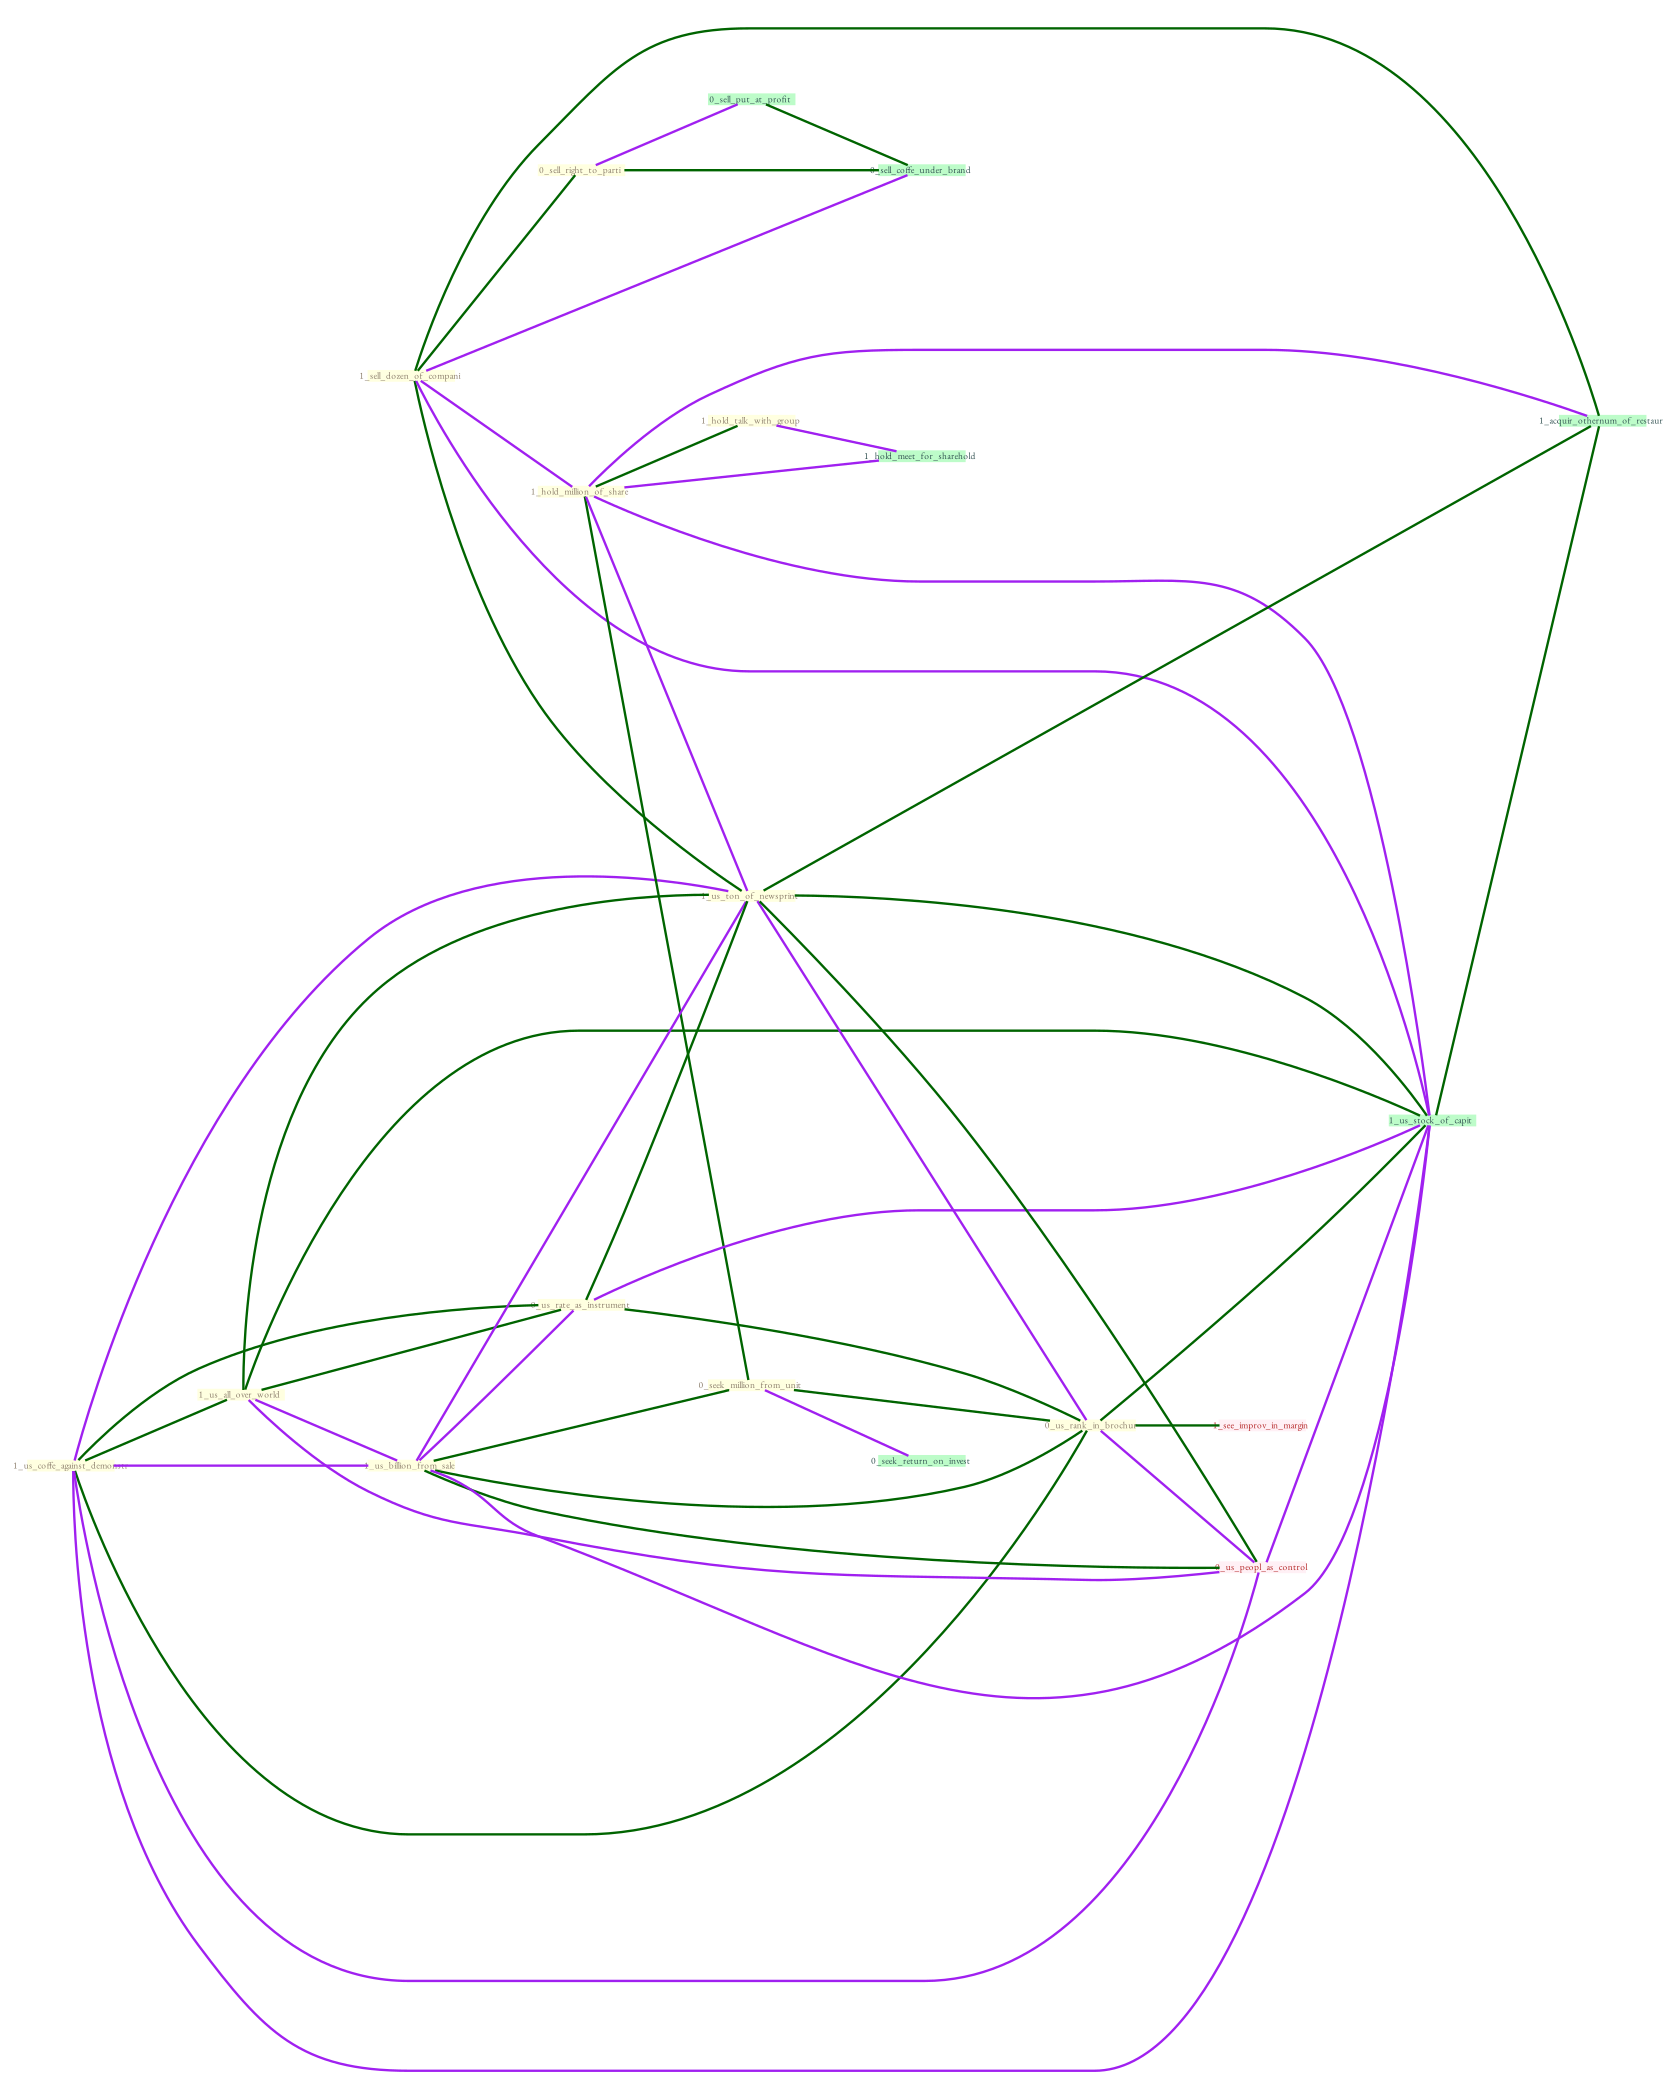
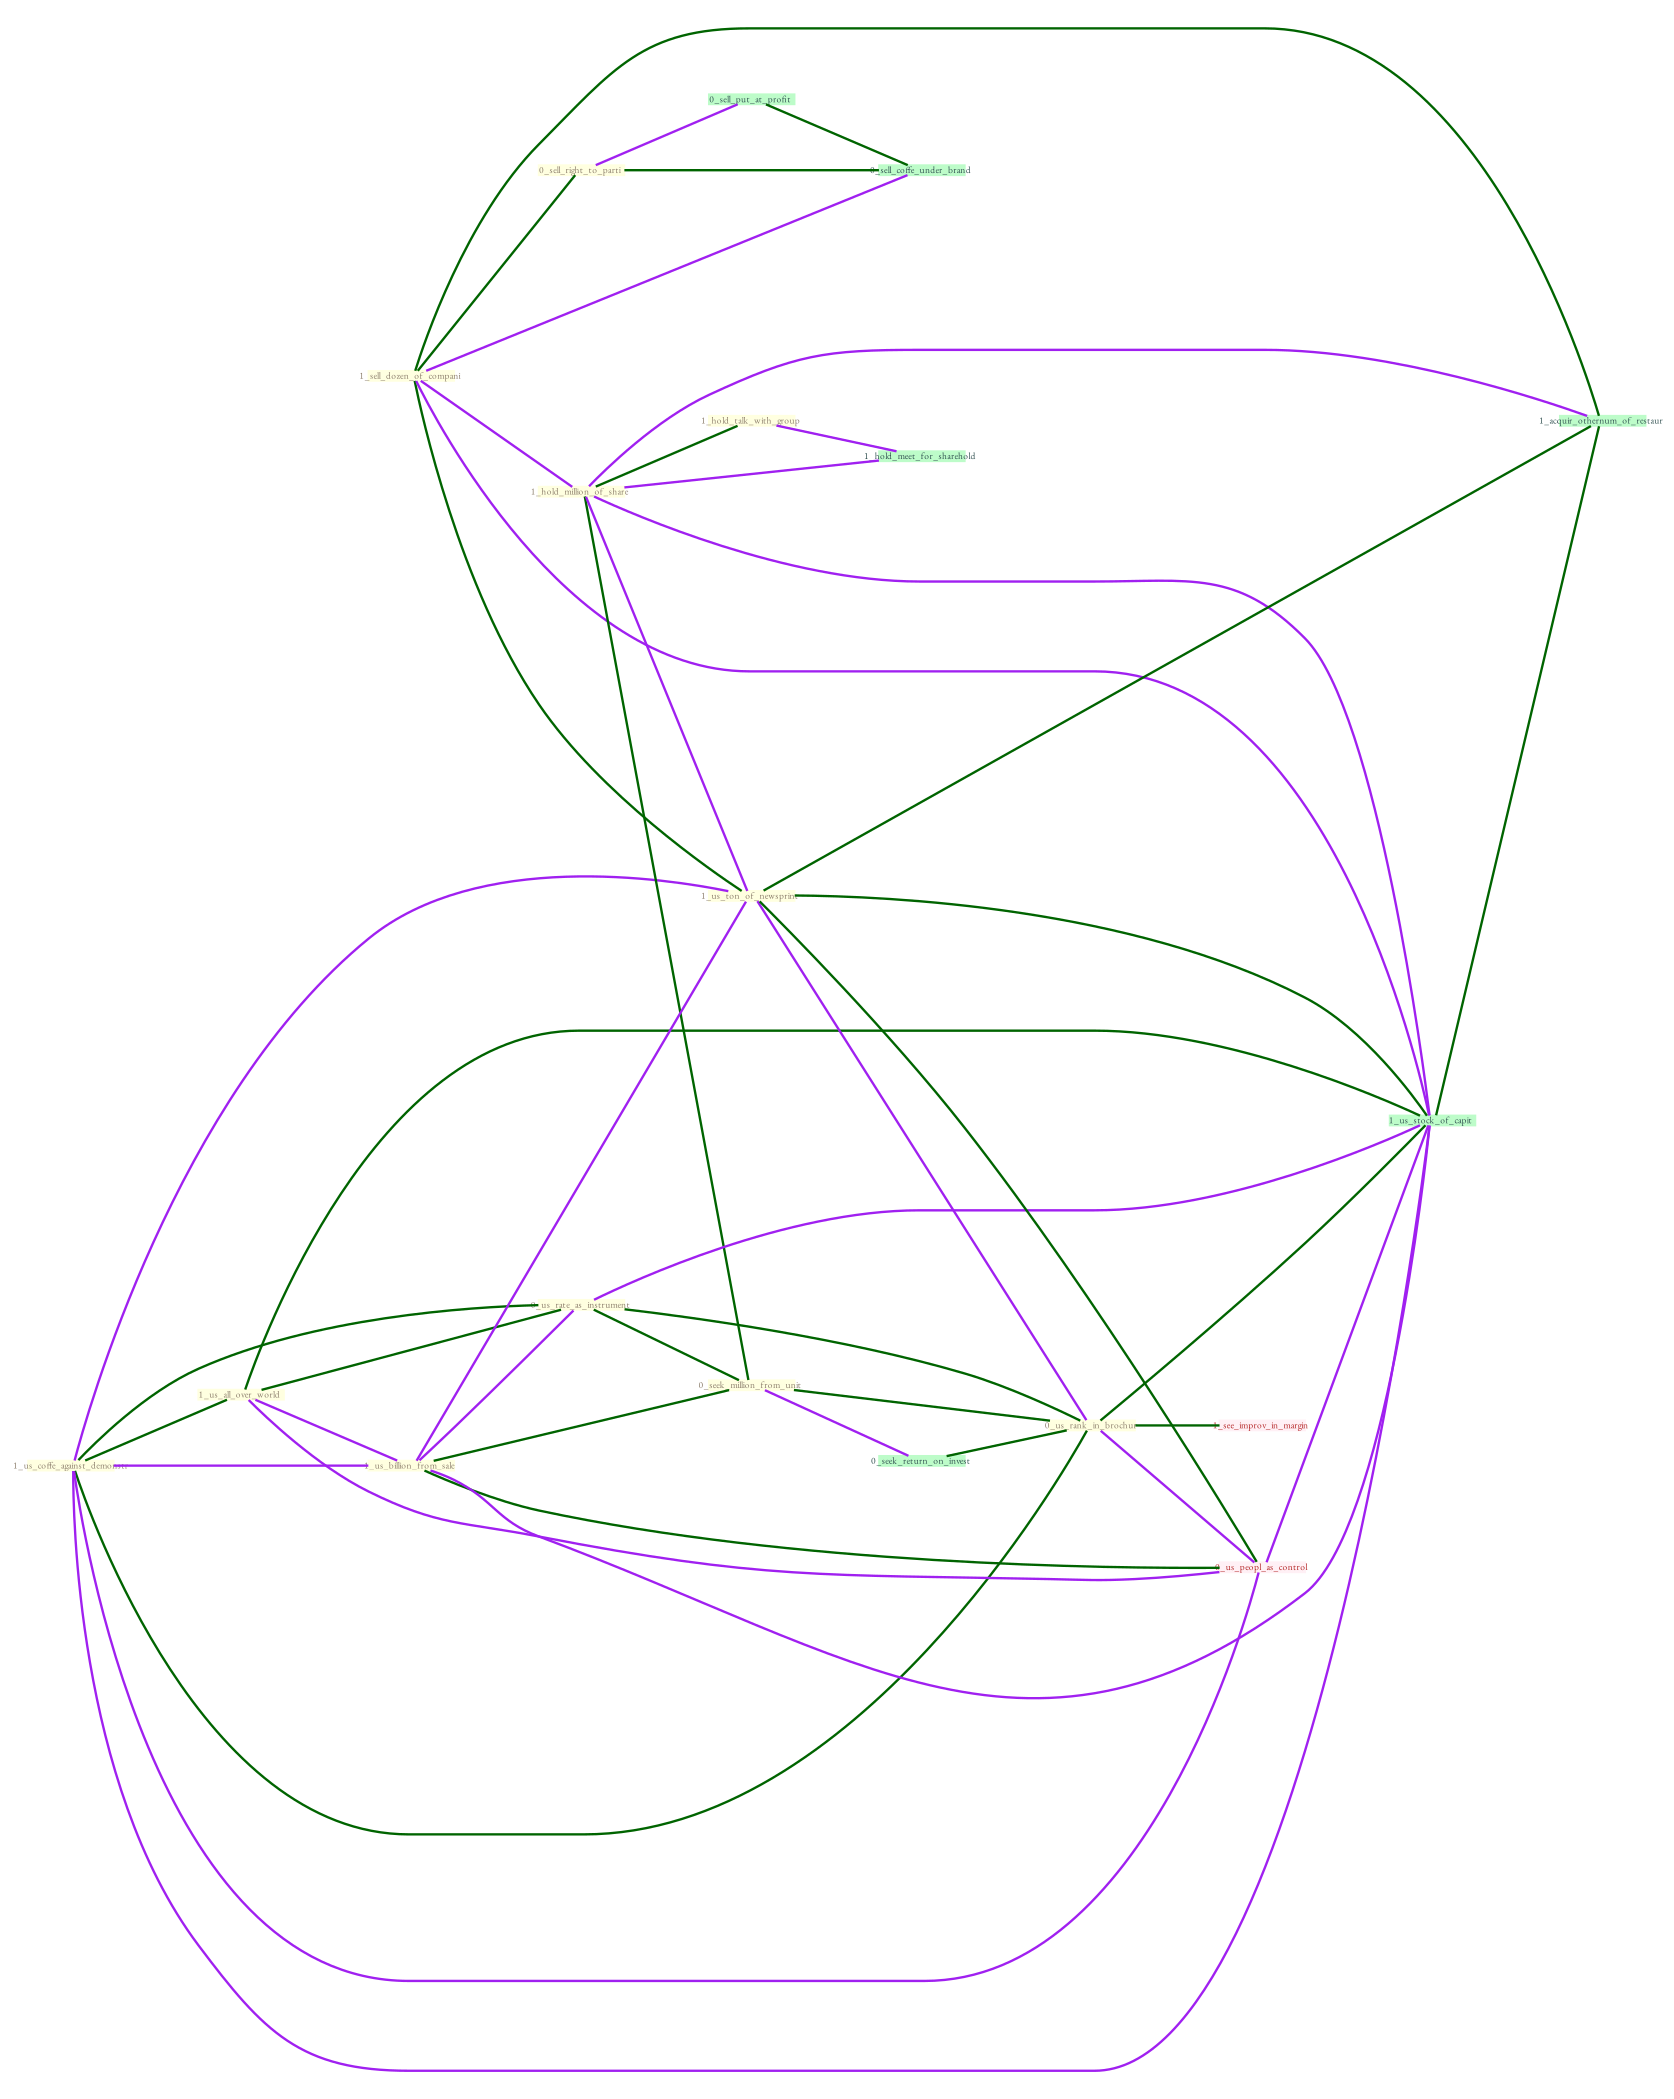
edge "1_us_ton_of_newsprint" -- "1_us_all_over_world": removed
edge "1_us_ton_of_newsprint" -- "0_us_rate_as_instrument": now "0_seek_million_from_unit" -- "0_us_rate_as_instrument"
edge "0_us_rank_in_brochur" -- "1_us_billion_from_sale": now "0_us_rank_in_brochur" -- "0_seek_return_on_invest"
